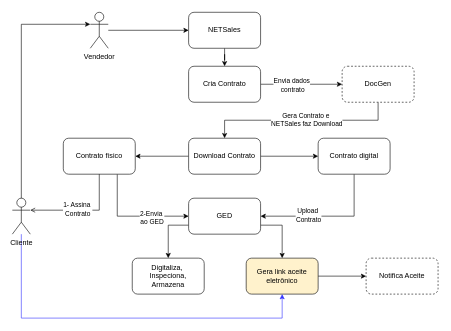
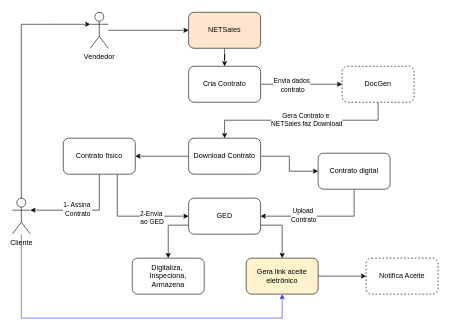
node "NETSales": fillcolor #ffffff -> #ffe6cc
node "Contrato digital": moved (354, 156) -> (354, 171)
edge "Contrato físico" -> "Cliente": arrowhead open -> classic
